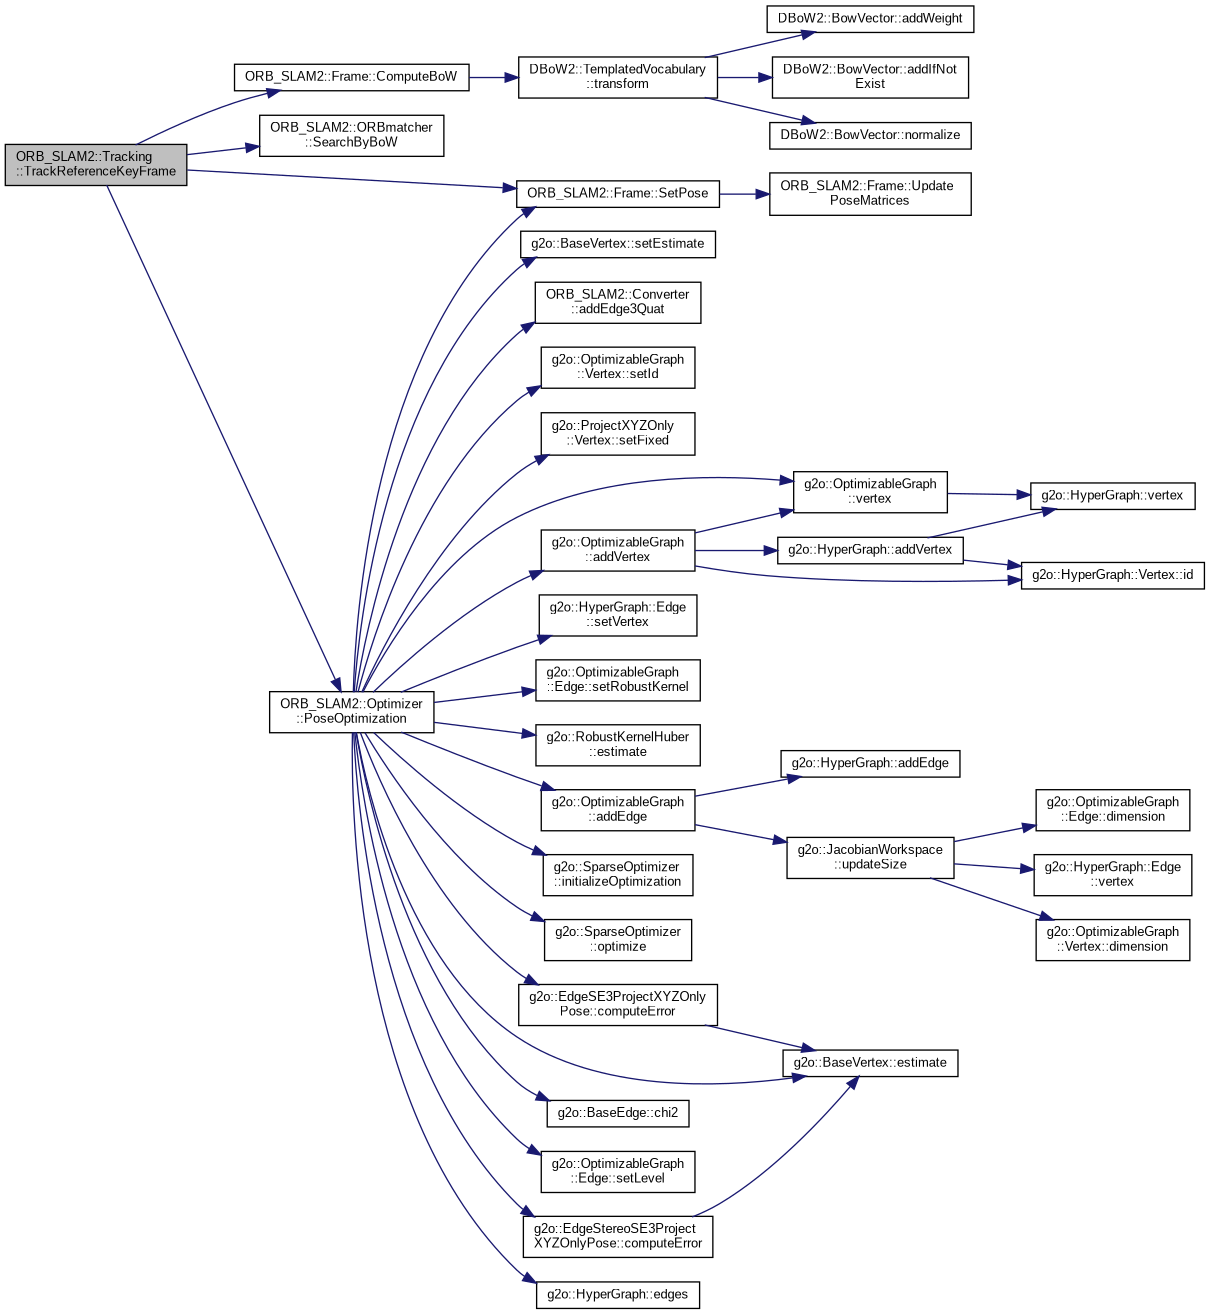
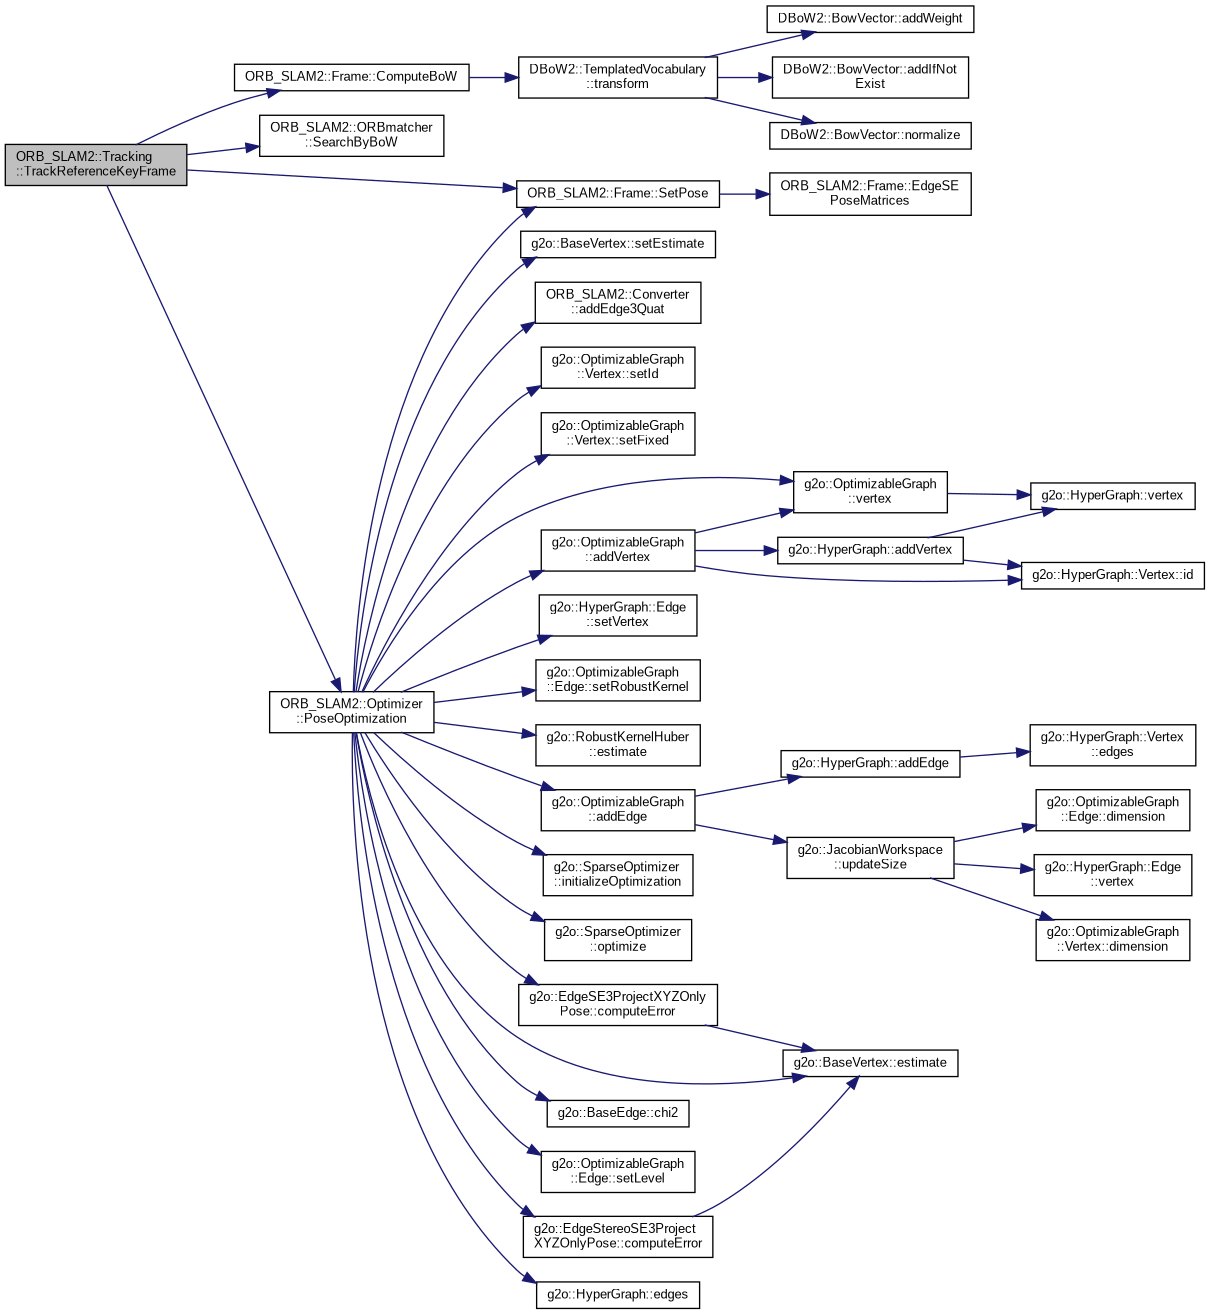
node "ORB_SLAM2::Frame::Update PoseMatrices": label "ORB_SLAM2::Frame::Update PoseMatrices" -> "ORB_SLAM2::Frame::EdgeSE PoseMatrices"
node "g2o::ProjectXYZOnly ::Vertex::setFixed": label "g2o::ProjectXYZOnly ::Vertex::setFixed" -> "g2o::OptimizableGraph ::Vertex::setFixed"
node "g2o::HyperGraph::Vertex ::edges": added
